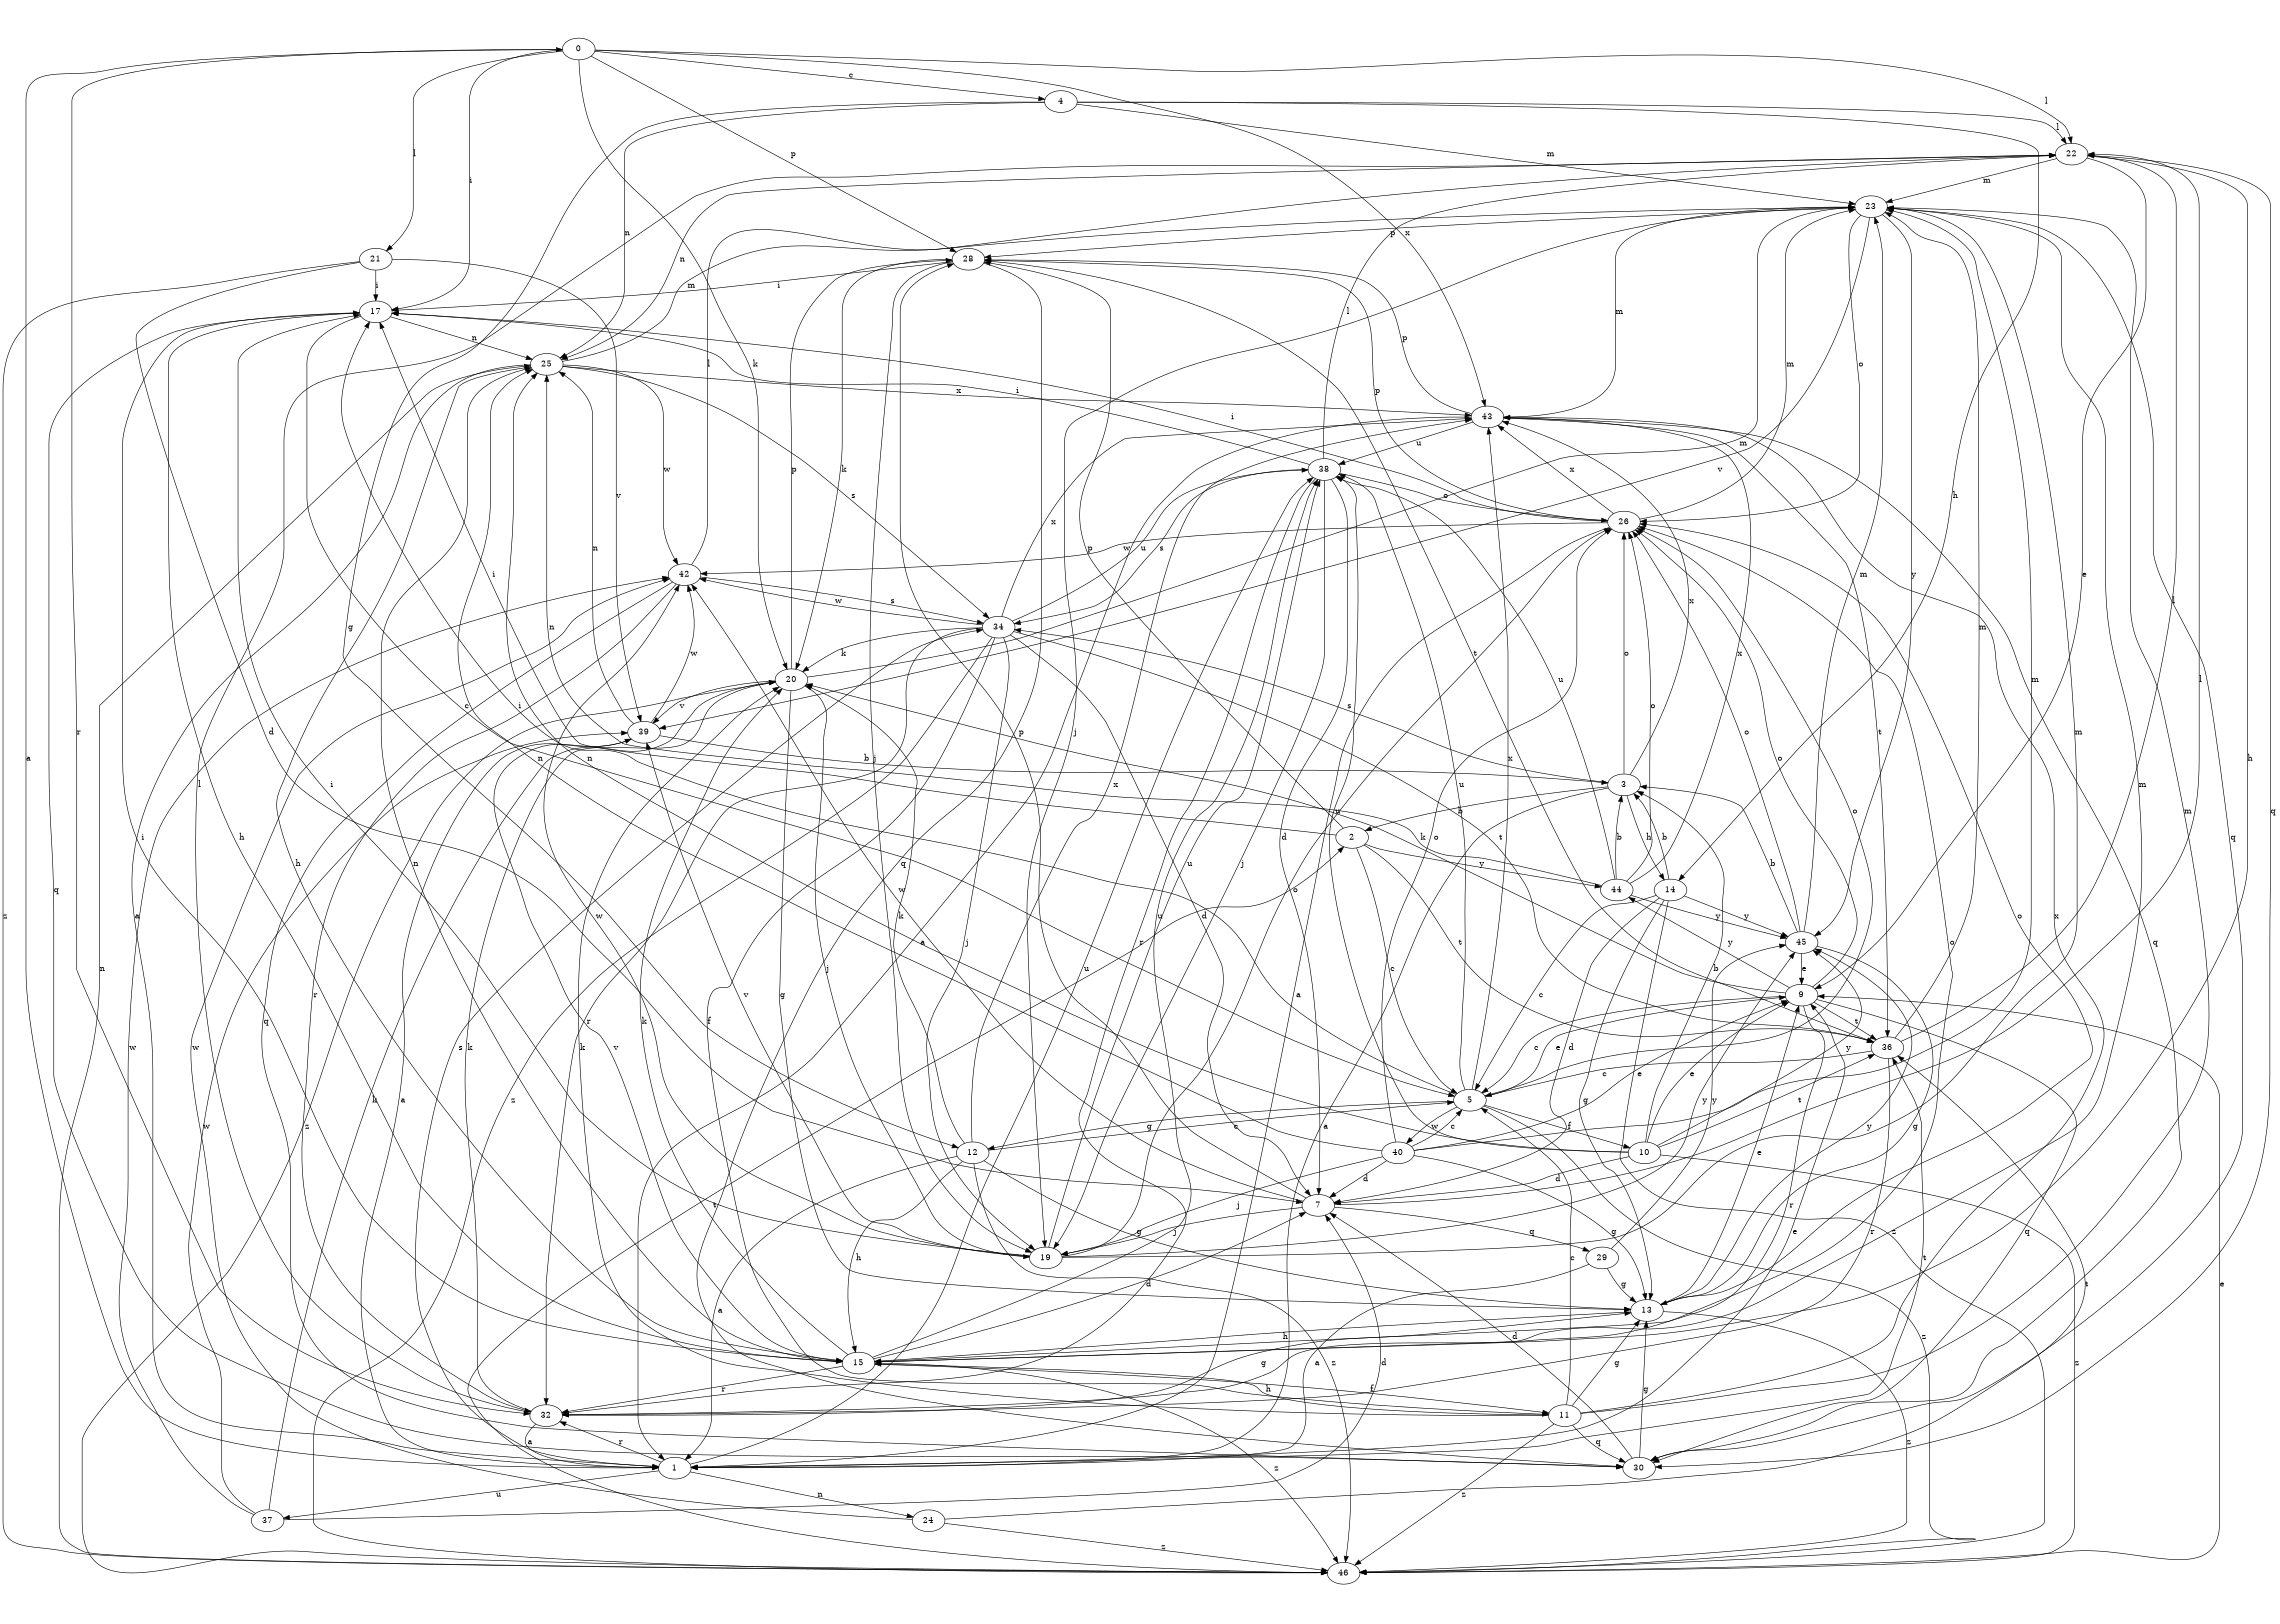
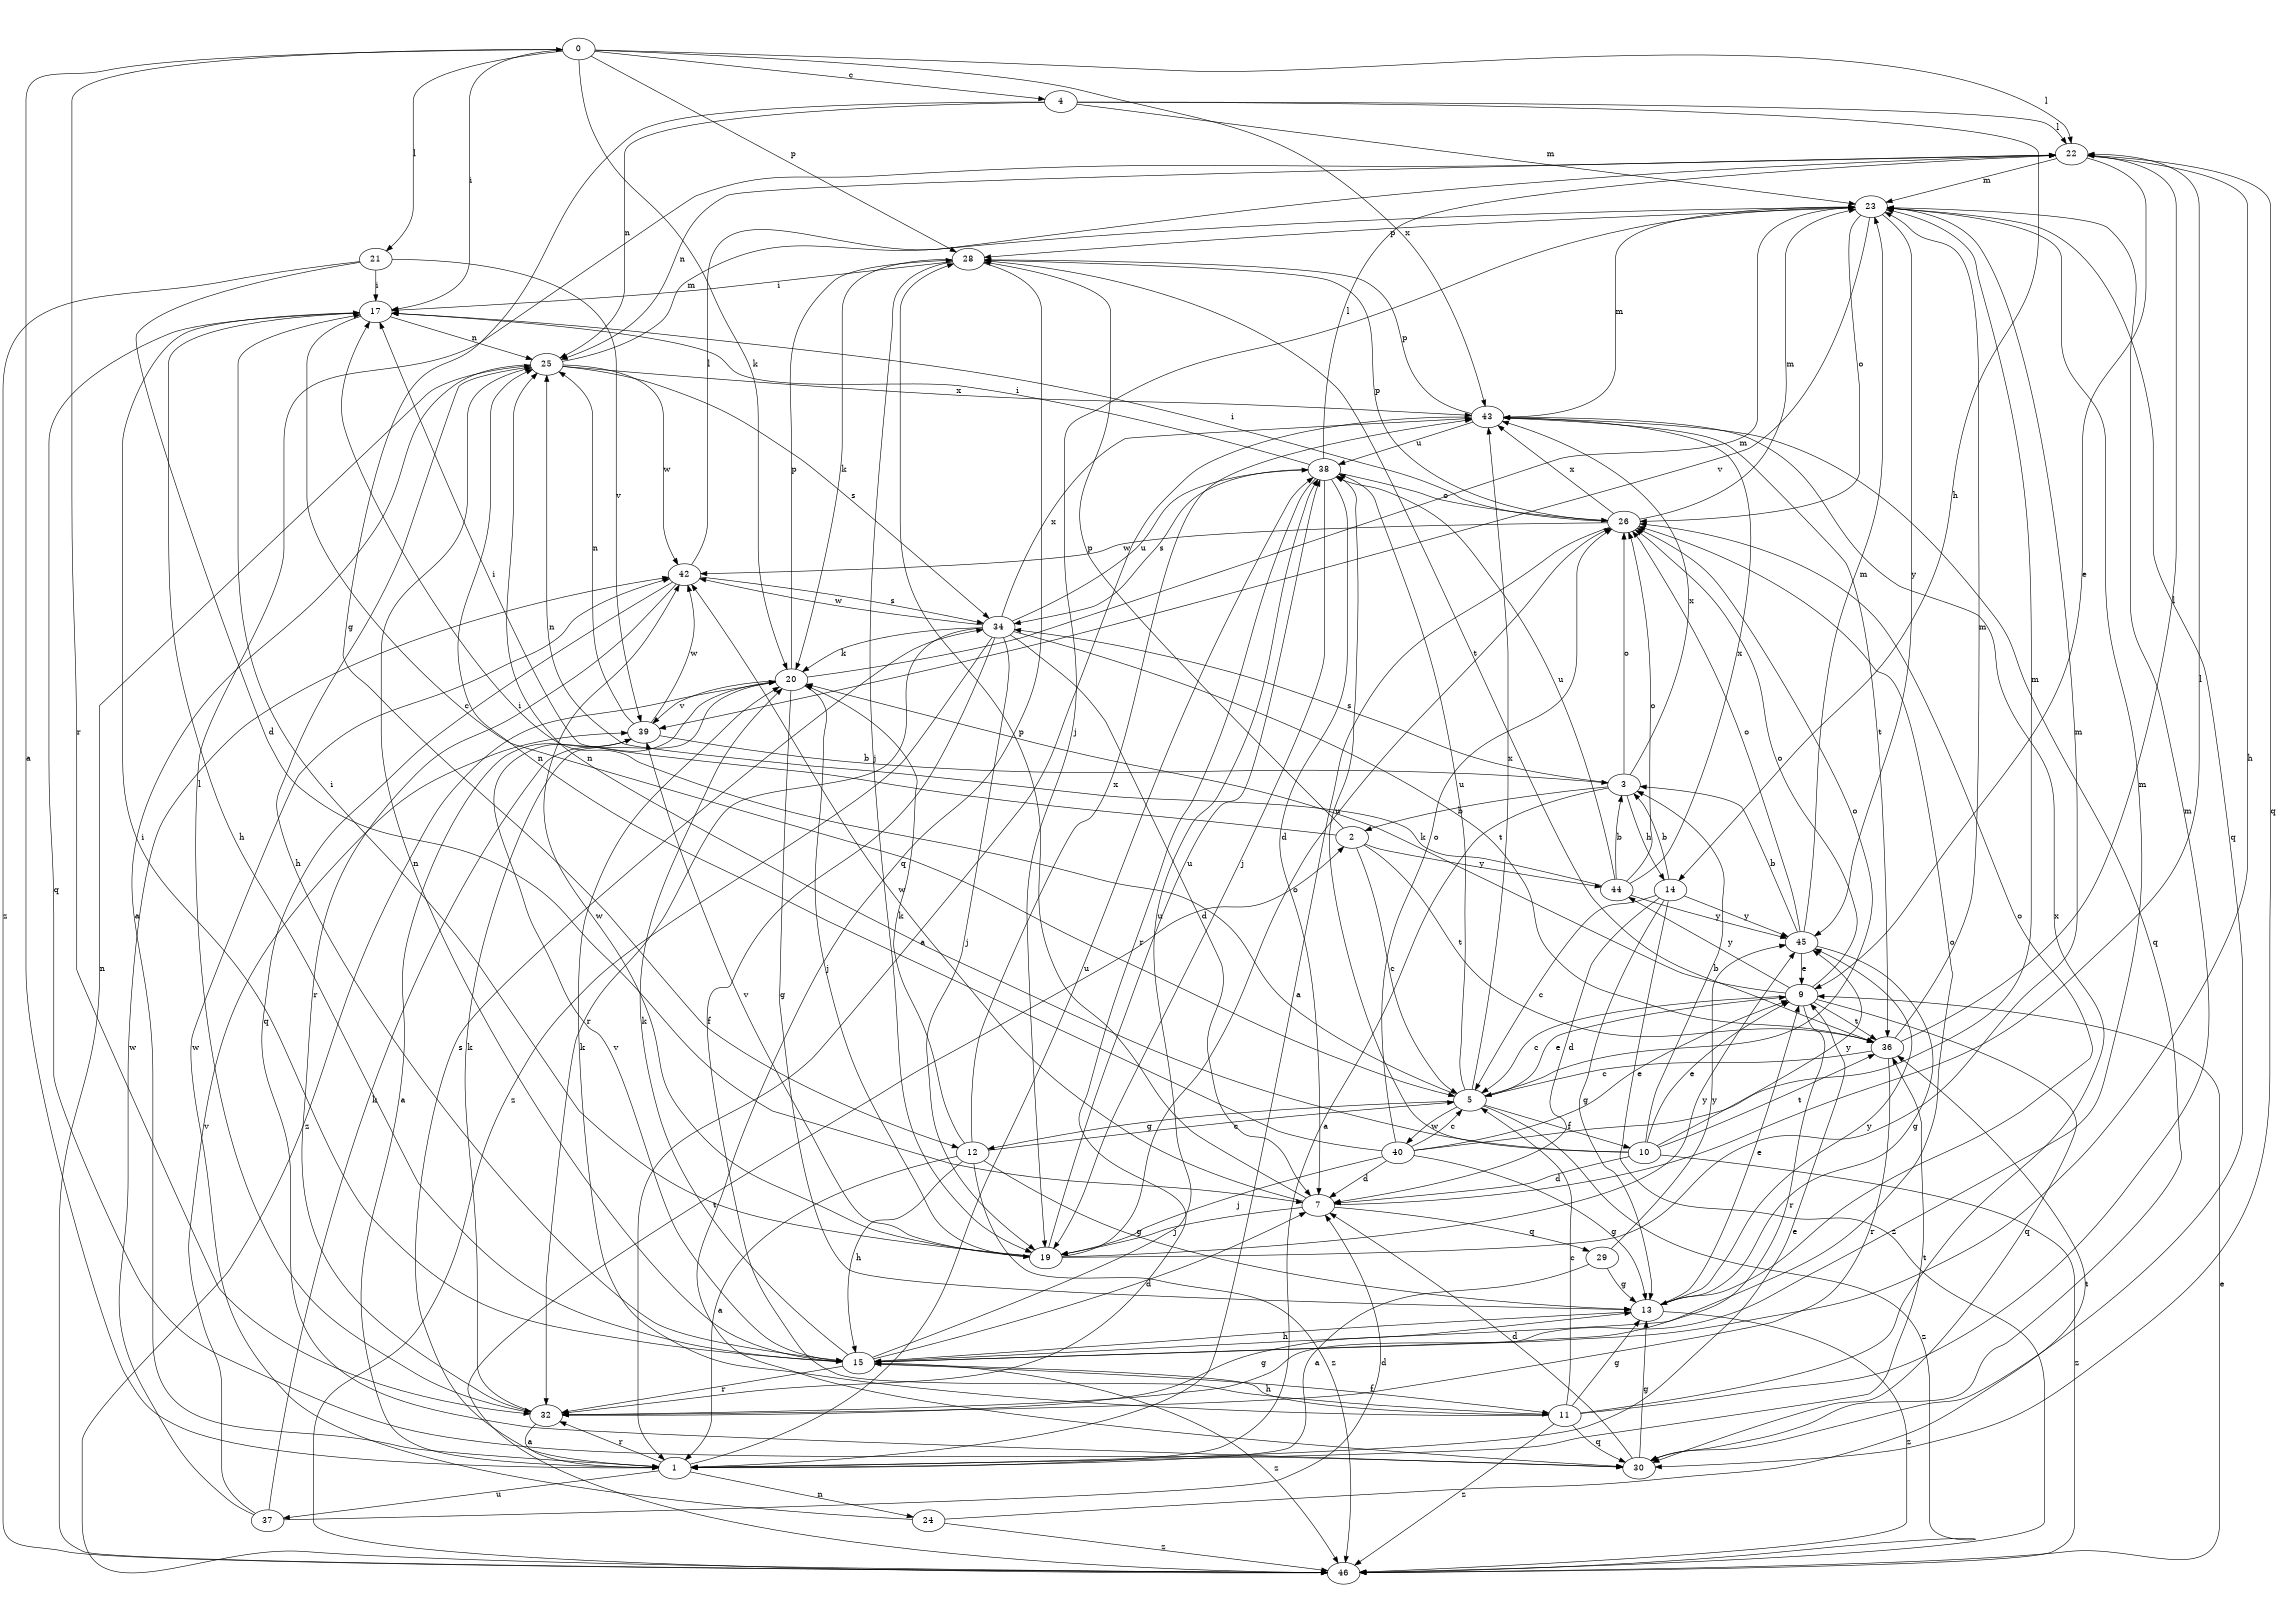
edge "37" -> "39": label "w" -> "v"
